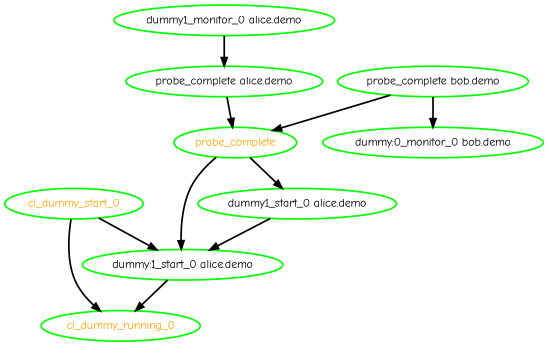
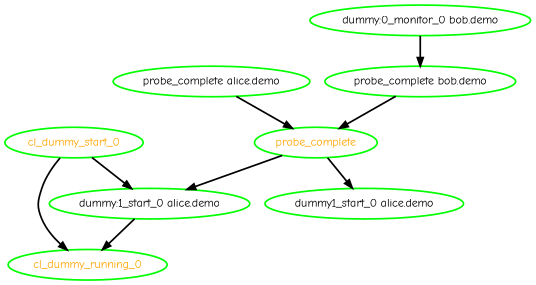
node "dummy1_monitor_0 alice.demo": removed
edge "probe_complete bob.demo" -> "dummy:0_monitor_0 bob.demo": reversed
edge "dummy1_start_0 alice.demo" -> "dummy:1_start_0 alice.demo": removed
